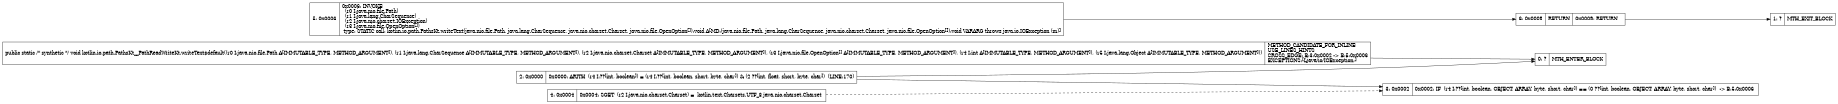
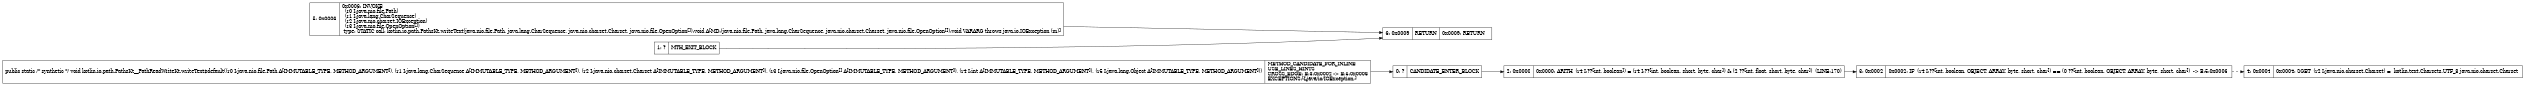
edge "6: 0x0009" -> "1: ?": reversed
node "0: ?": text "MTH_ENTER_BLOCK" -> "CANDIDATE_ENTER_BLOCK"
edge "2: 0x0000" -> "0: ?": reversed
edge "4: 0x0004" -> "3: 0x0002": reversed
